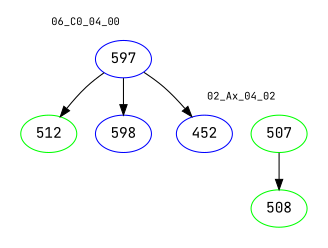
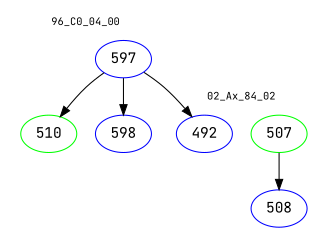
cluster "06_C0_04_00": label "06_C0_04_00" -> "96_C0_04_00"
cluster "02_Ax_04_02": label "02_Ax_04_02" -> "02_Ax_84_02"
node "512": label "512" -> "510"
node "452": label "452" -> "492"
node "508": color green -> blue
